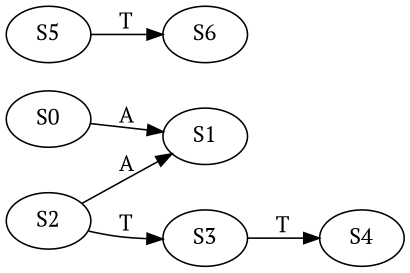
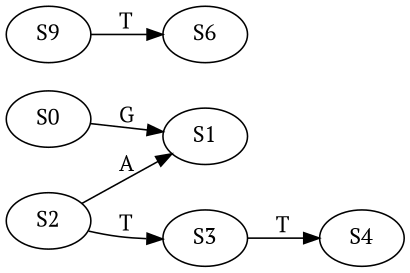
node "S5": label "S5" -> "S9"
edge "S0" -> "S1": label "A" -> "G"
